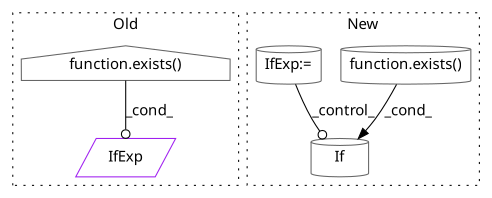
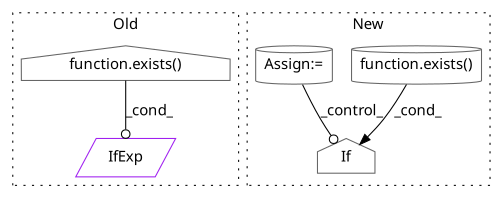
node "IfExp:=": label "IfExp:=" -> "Assign:="
node "If": shape cylinder -> house
